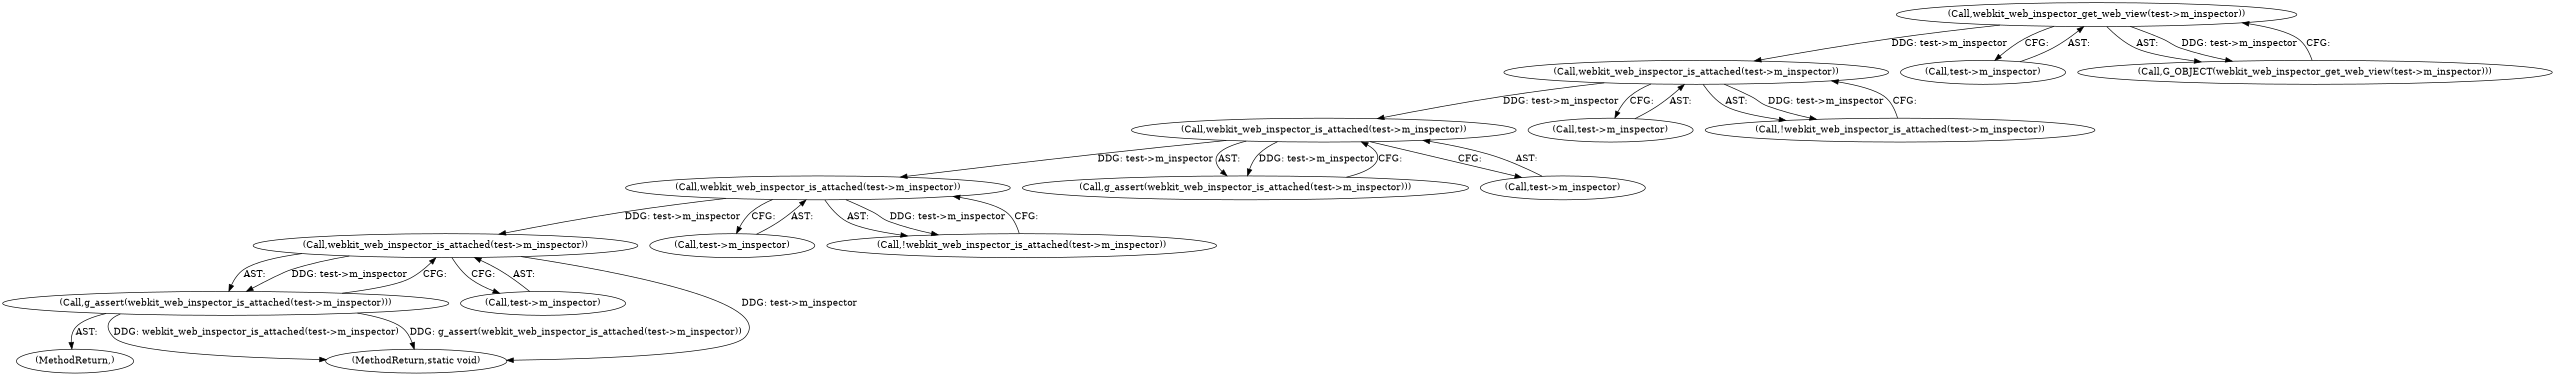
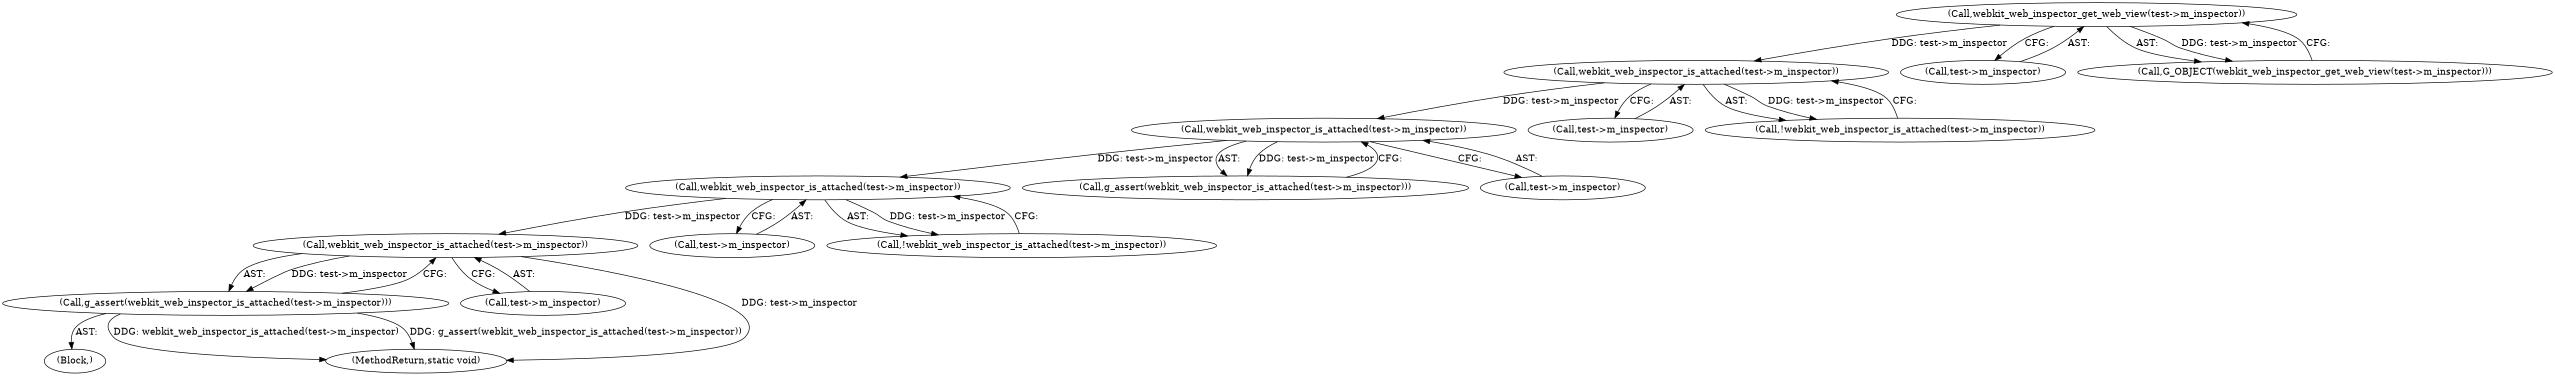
node "(MethodReturn,)": label "(MethodReturn,)" -> "(Block,)"
